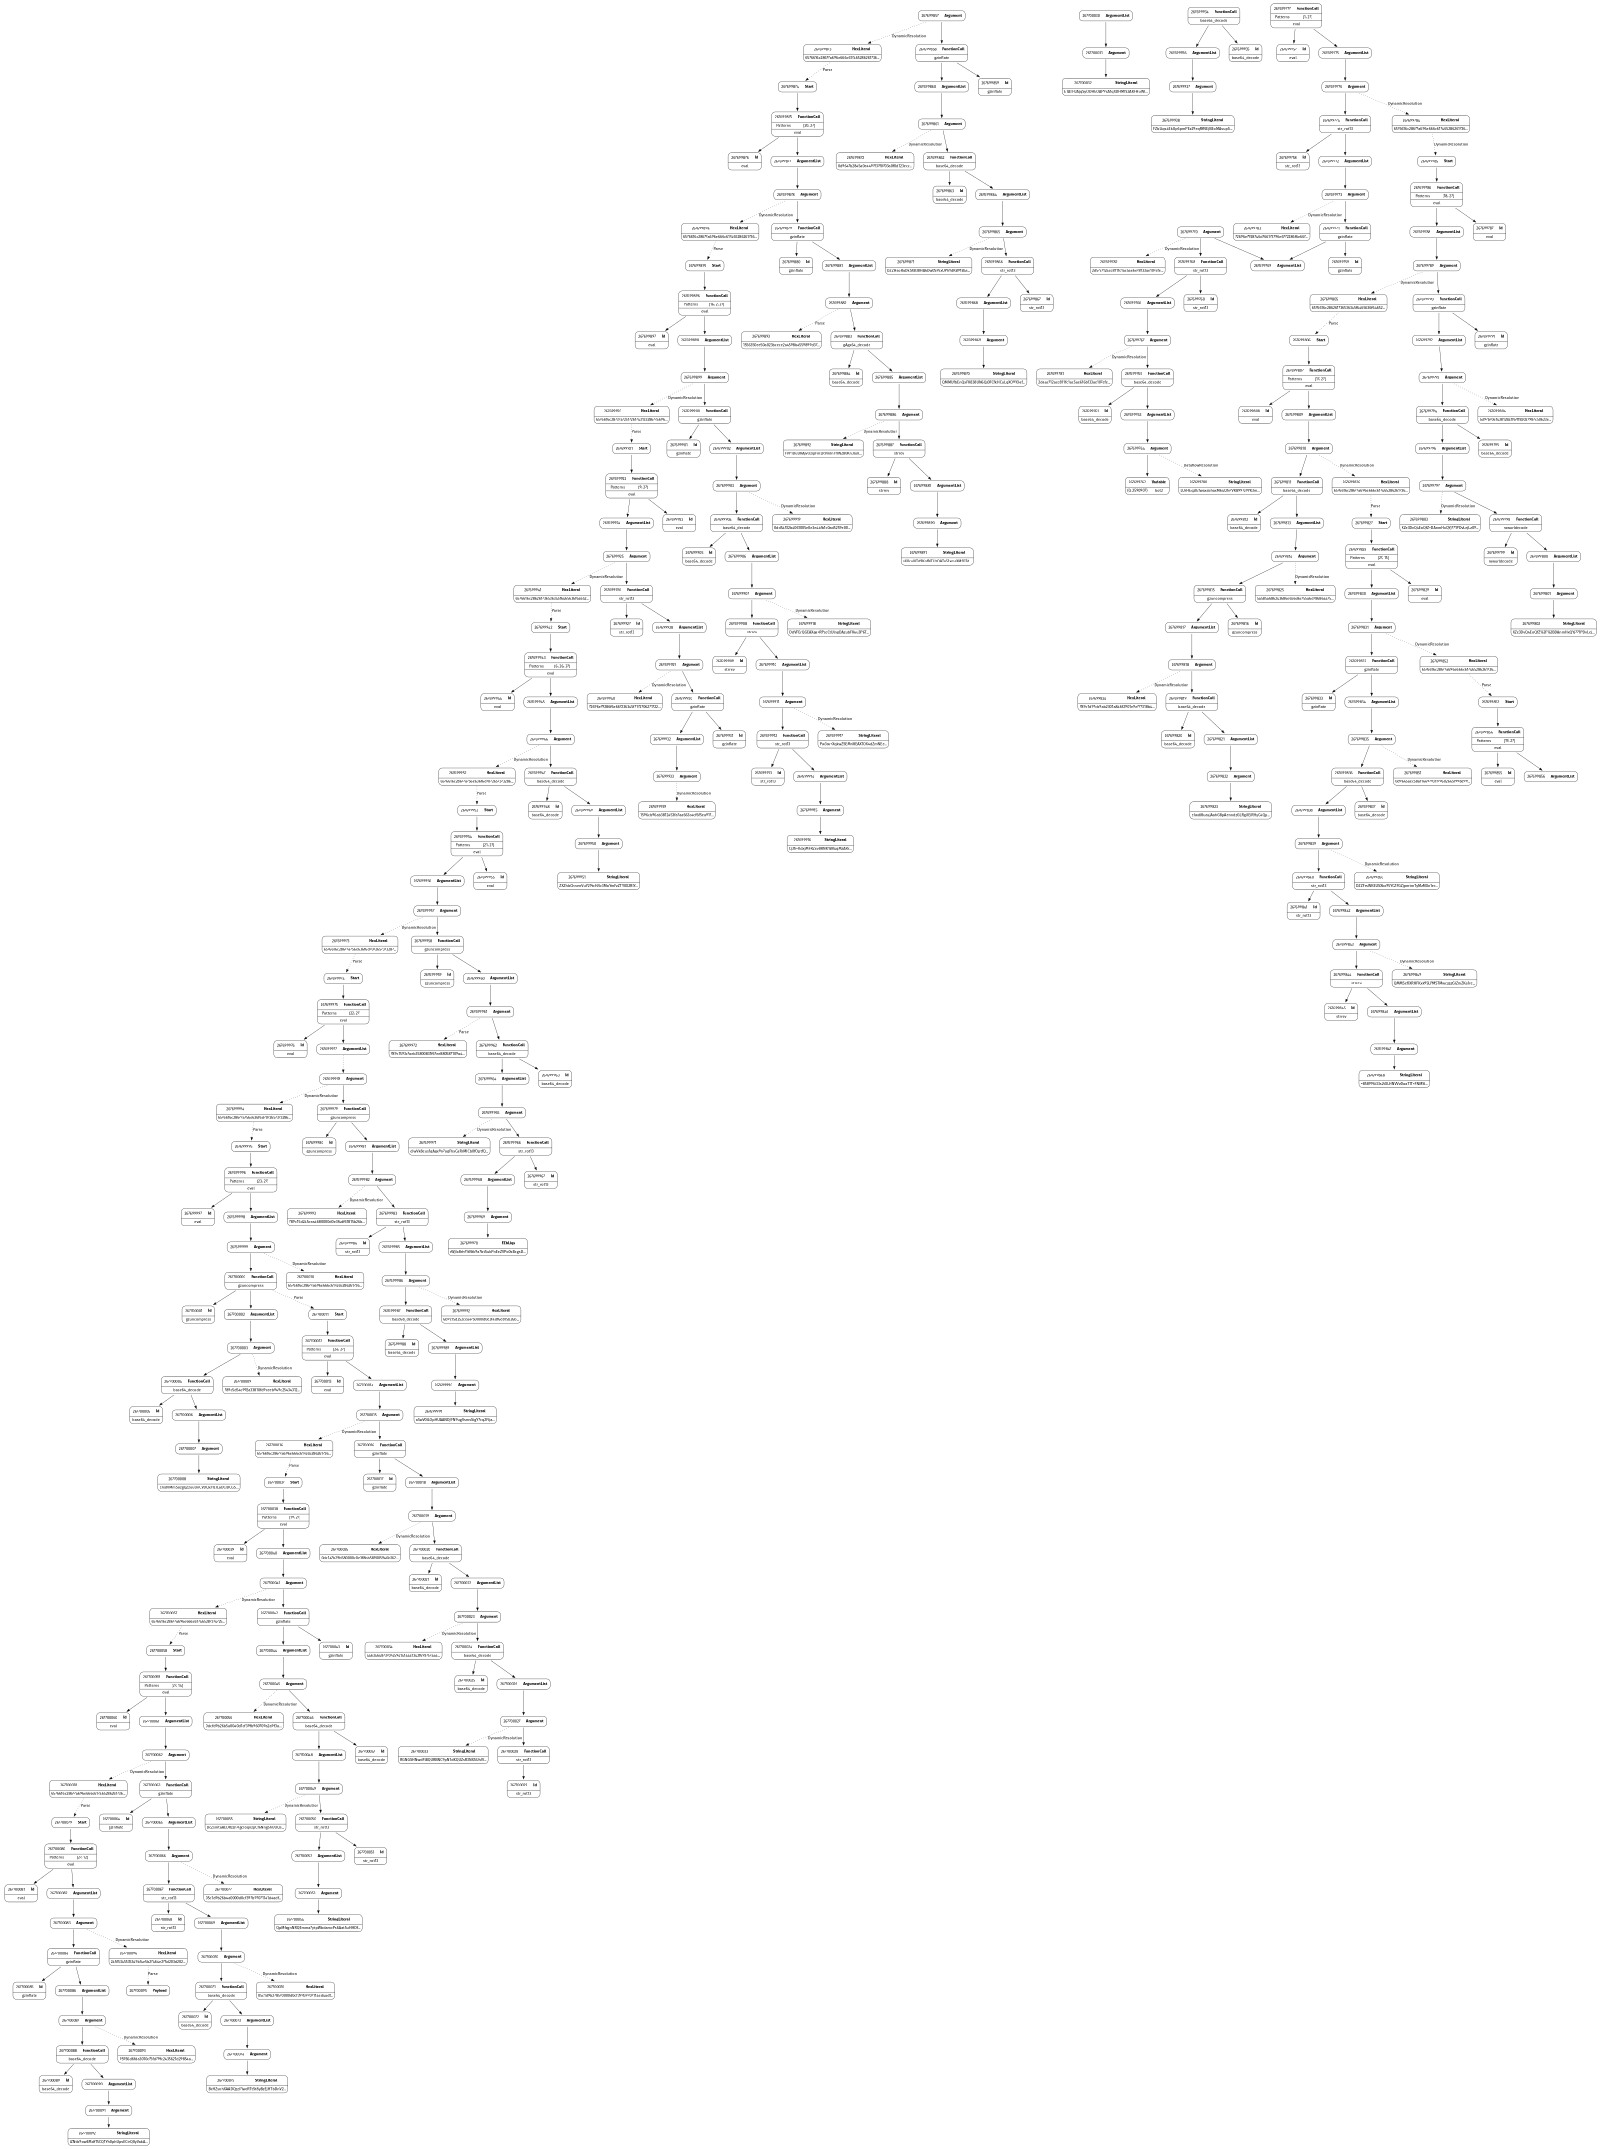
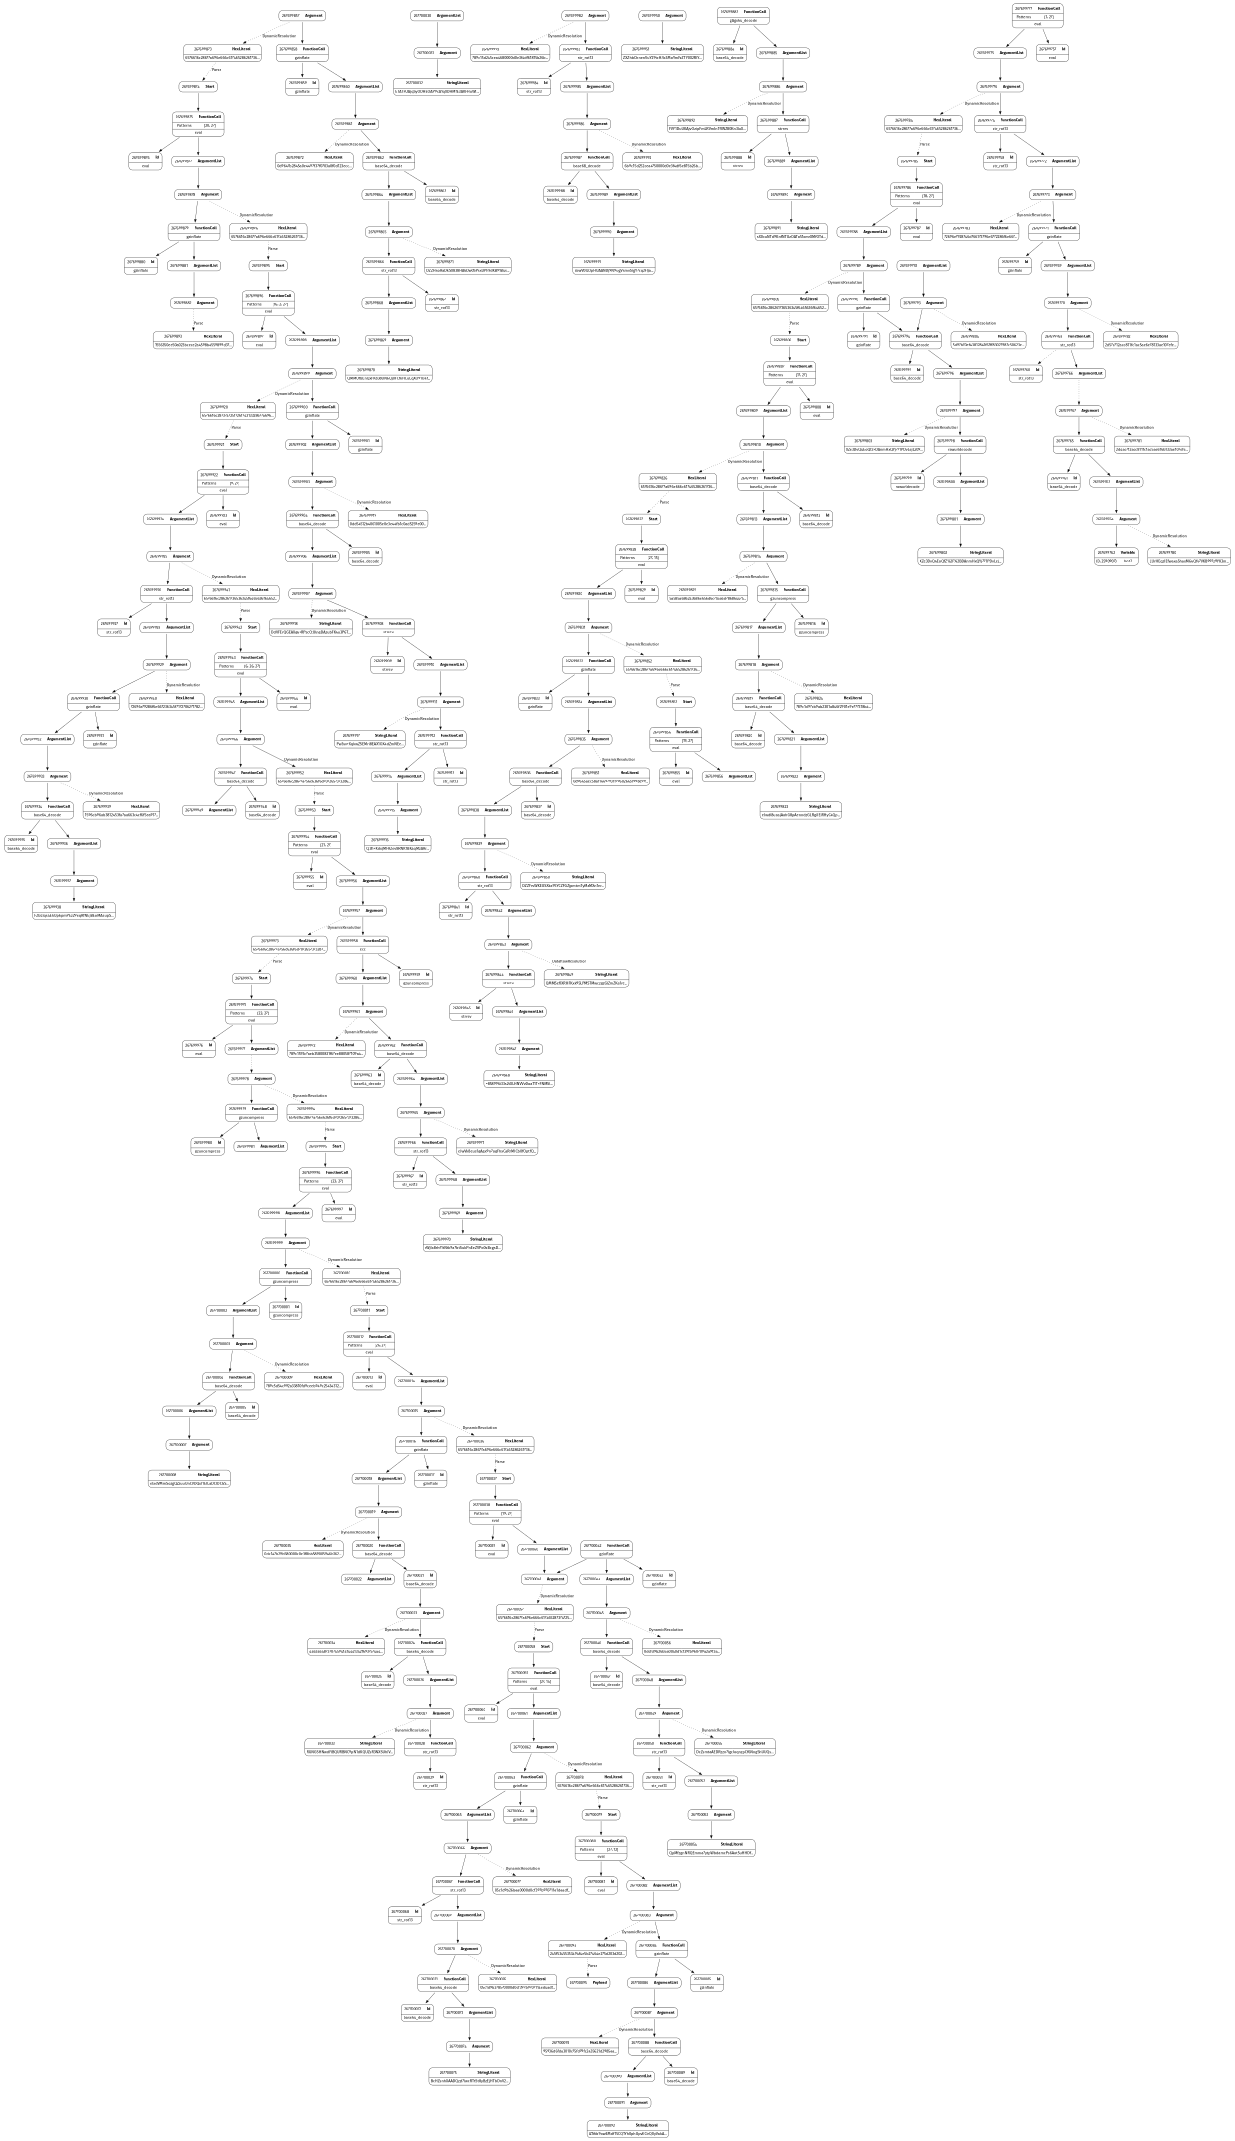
edge "267699784" -> "267699785": label "DynamicResolution" -> "Parse"
edge "267699770" -> "267699769": reversed
edge "267699768" -> "267699760": style solid -> dotted
edge "267699882" -> "267699883": removed
edge "267699766" -> "267699767": style solid -> dotted
edge "267699790" -> "267699792": now "267699790" -> "267699794"
edge "267699764" -> "267699780": label "DataflowResolution" -> "DynamicResolution"
node "267699940": text "72696e79286f6e667236345f7172706271722..." -> "72696e79286f6e667236345f7172706271782..."
edge "267699946" -> "267699952": style dotted -> solid
edge "267699933" -> "267699934": added
edge "267699949" -> "267699950": removed
node "267699958": text "gzuncompress" -> "ecc"
edge "267699843" -> "267699849": label "DynamicResolution" -> "DataflowResolution"
edge "267699961" -> "267699972": label "Parse" -> "DynamicResolution"
edge "267699981" -> "267699982": removed
node "267699970": text "FZbLlqs" -> "StringLiteral"
edge "267700000" -> "267700011": now "267700010" -> "267700011"
edge "267700041" -> "267700042": reversed
edge "267700022" -> "267700023": now "267700021" -> "267700023"
